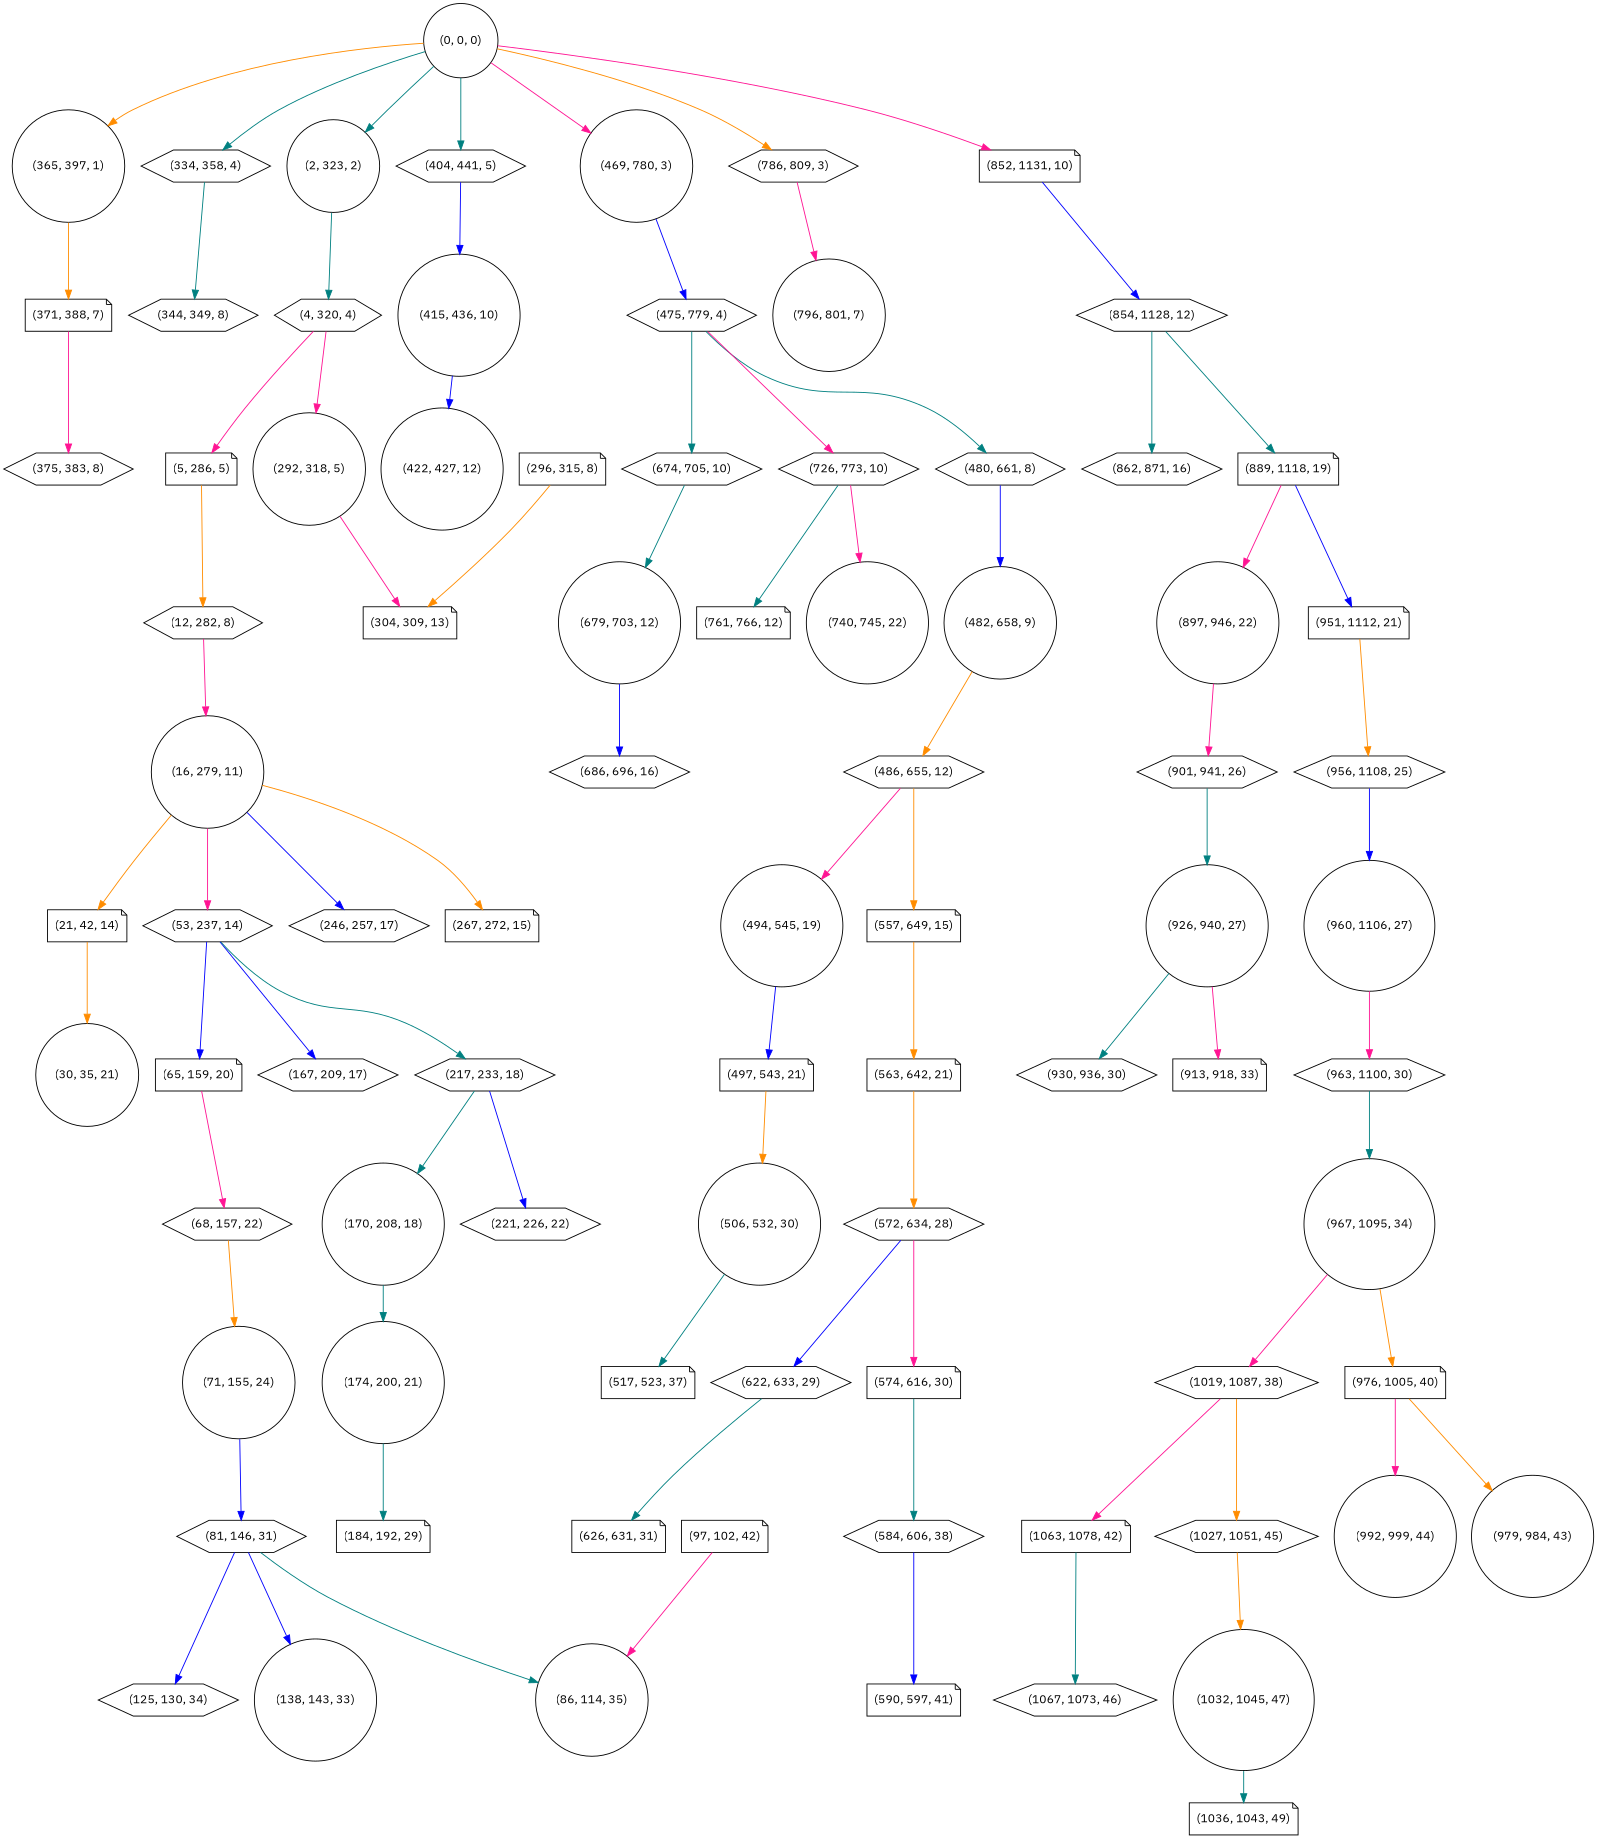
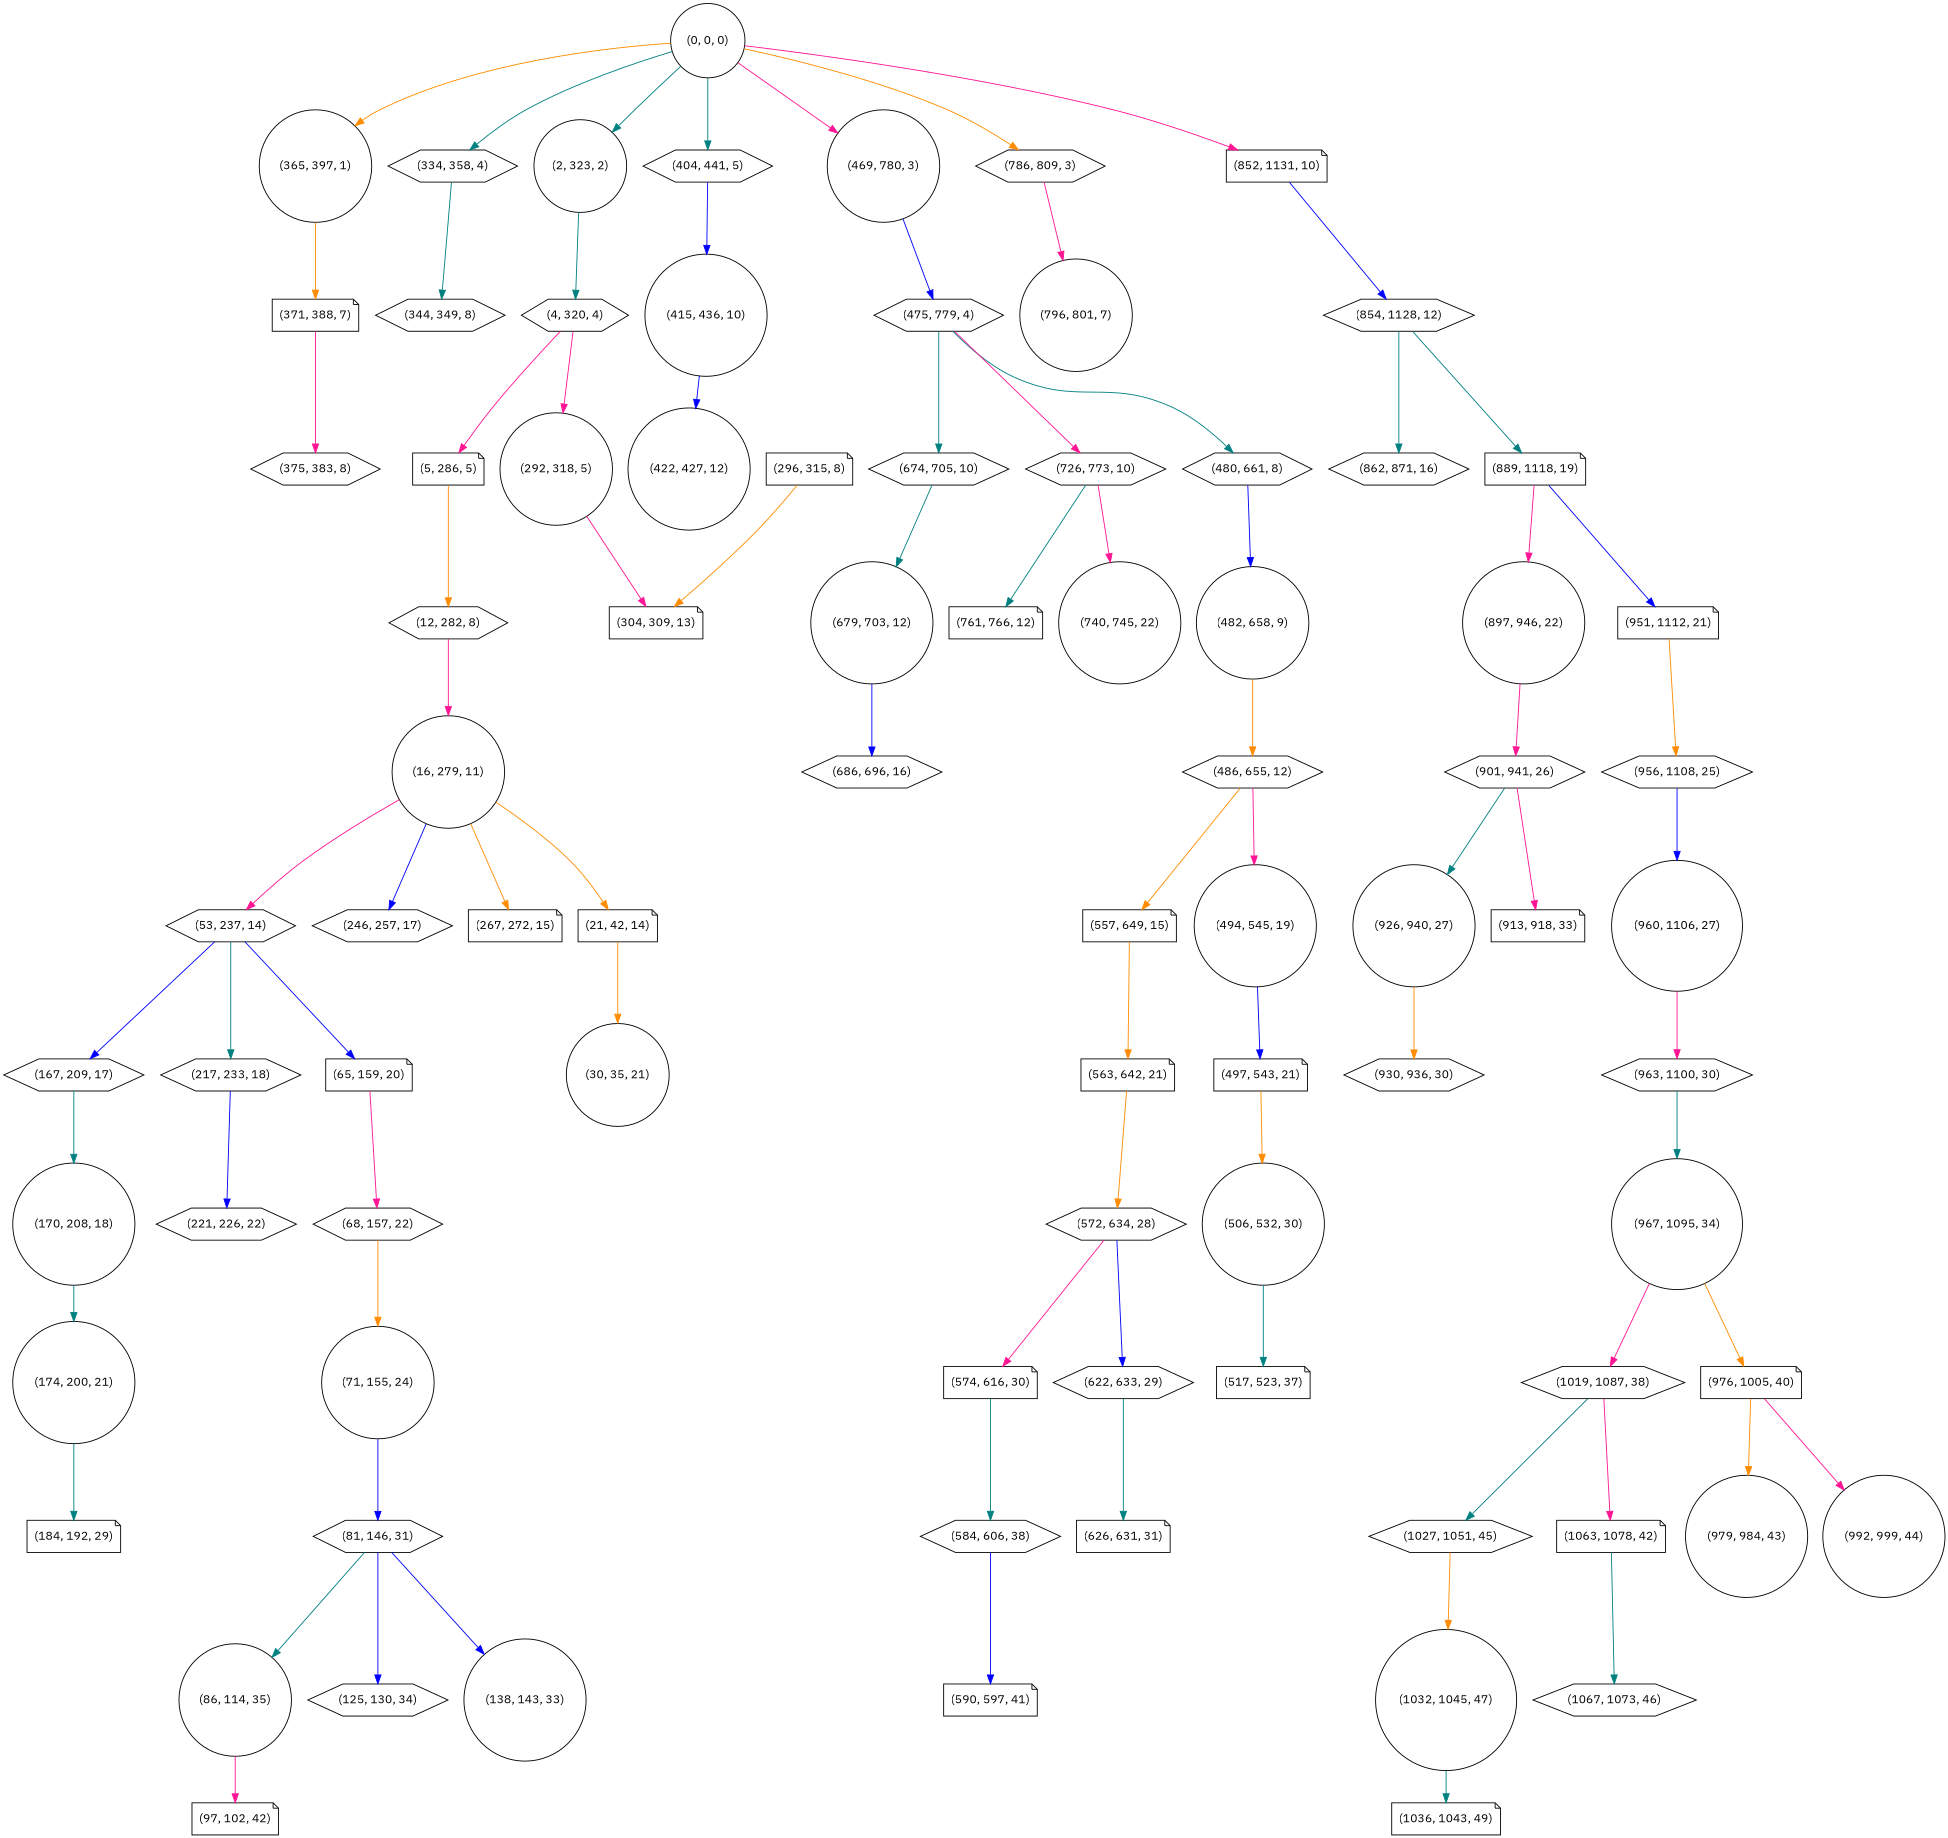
edge "(926, 940, 27)" -> "(930, 936, 30)": color teal -> darkorange
edge "(926, 940, 27)" -> "(913, 918, 33)": now "(901, 941, 26)" -> "(913, 918, 33)"
edge "(217, 233, 18)" -> "(170, 208, 18)": now "(167, 209, 17)" -> "(170, 208, 18)"
edge "(1019, 1087, 38)" -> "(1027, 1051, 45)": color darkorange -> teal
edge "(97, 102, 42)" -> "(86, 114, 35)": reversed
